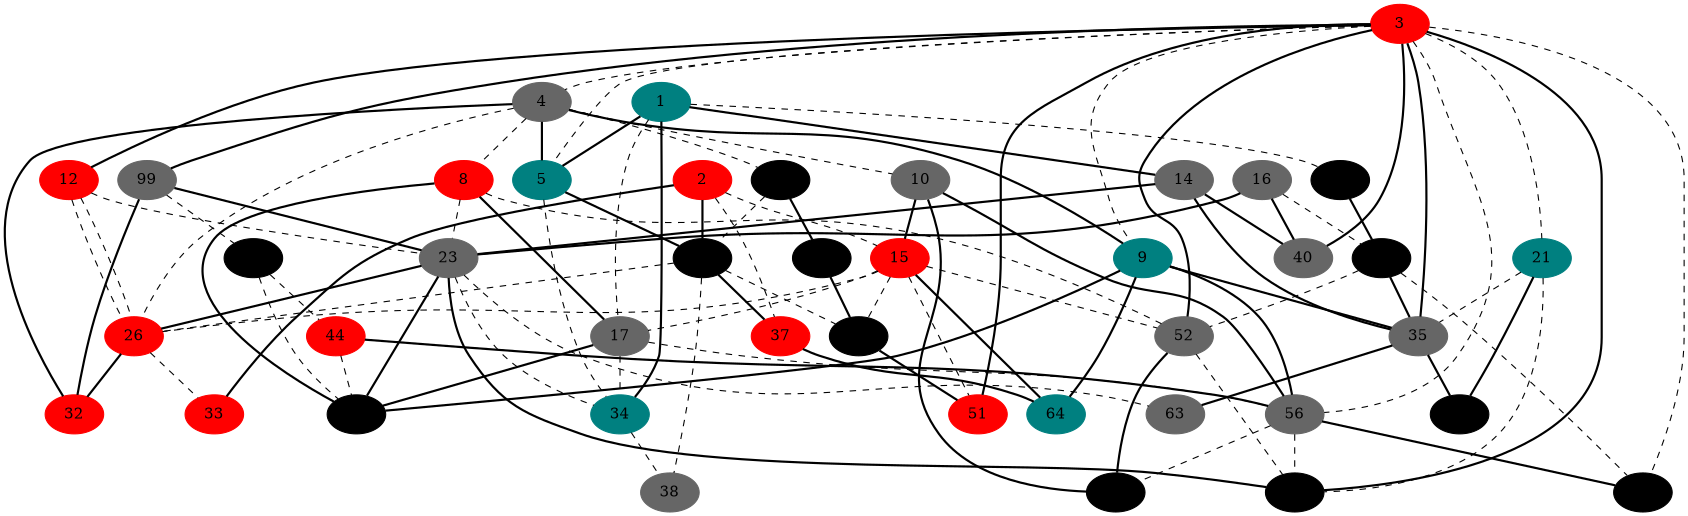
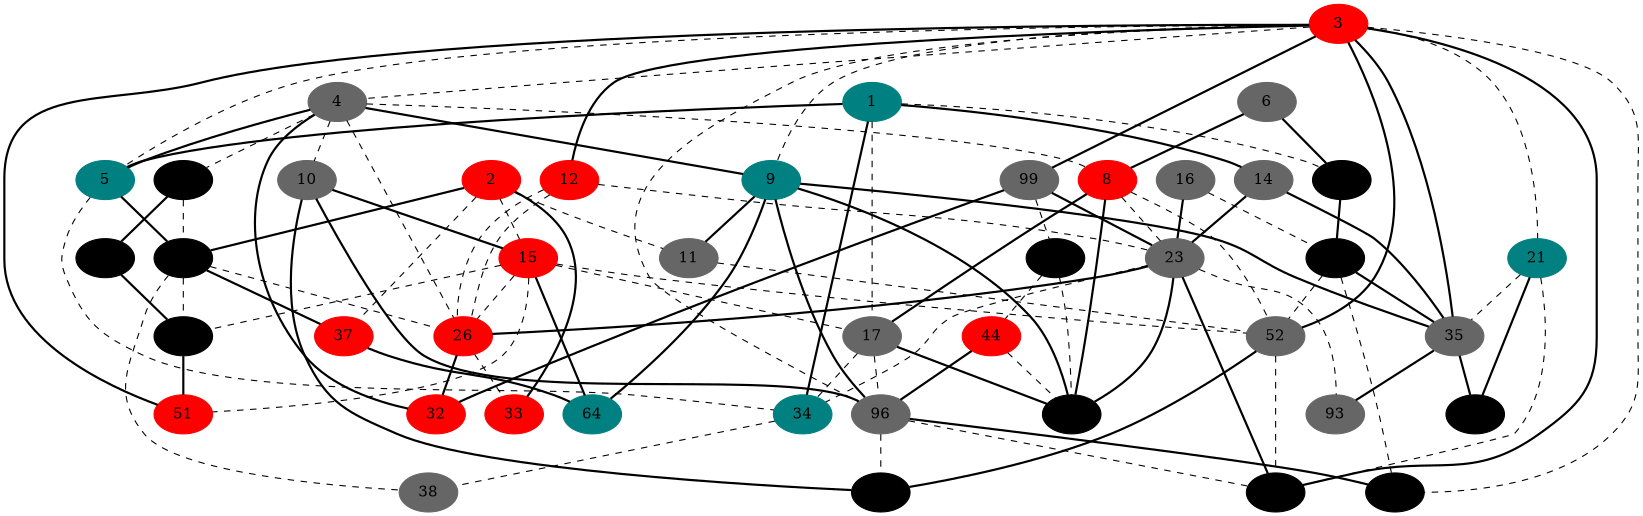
node "6": added
node "11": added
node "40": removed
node "63": label "63" -> "93"
node "56": label "56" -> "96"
